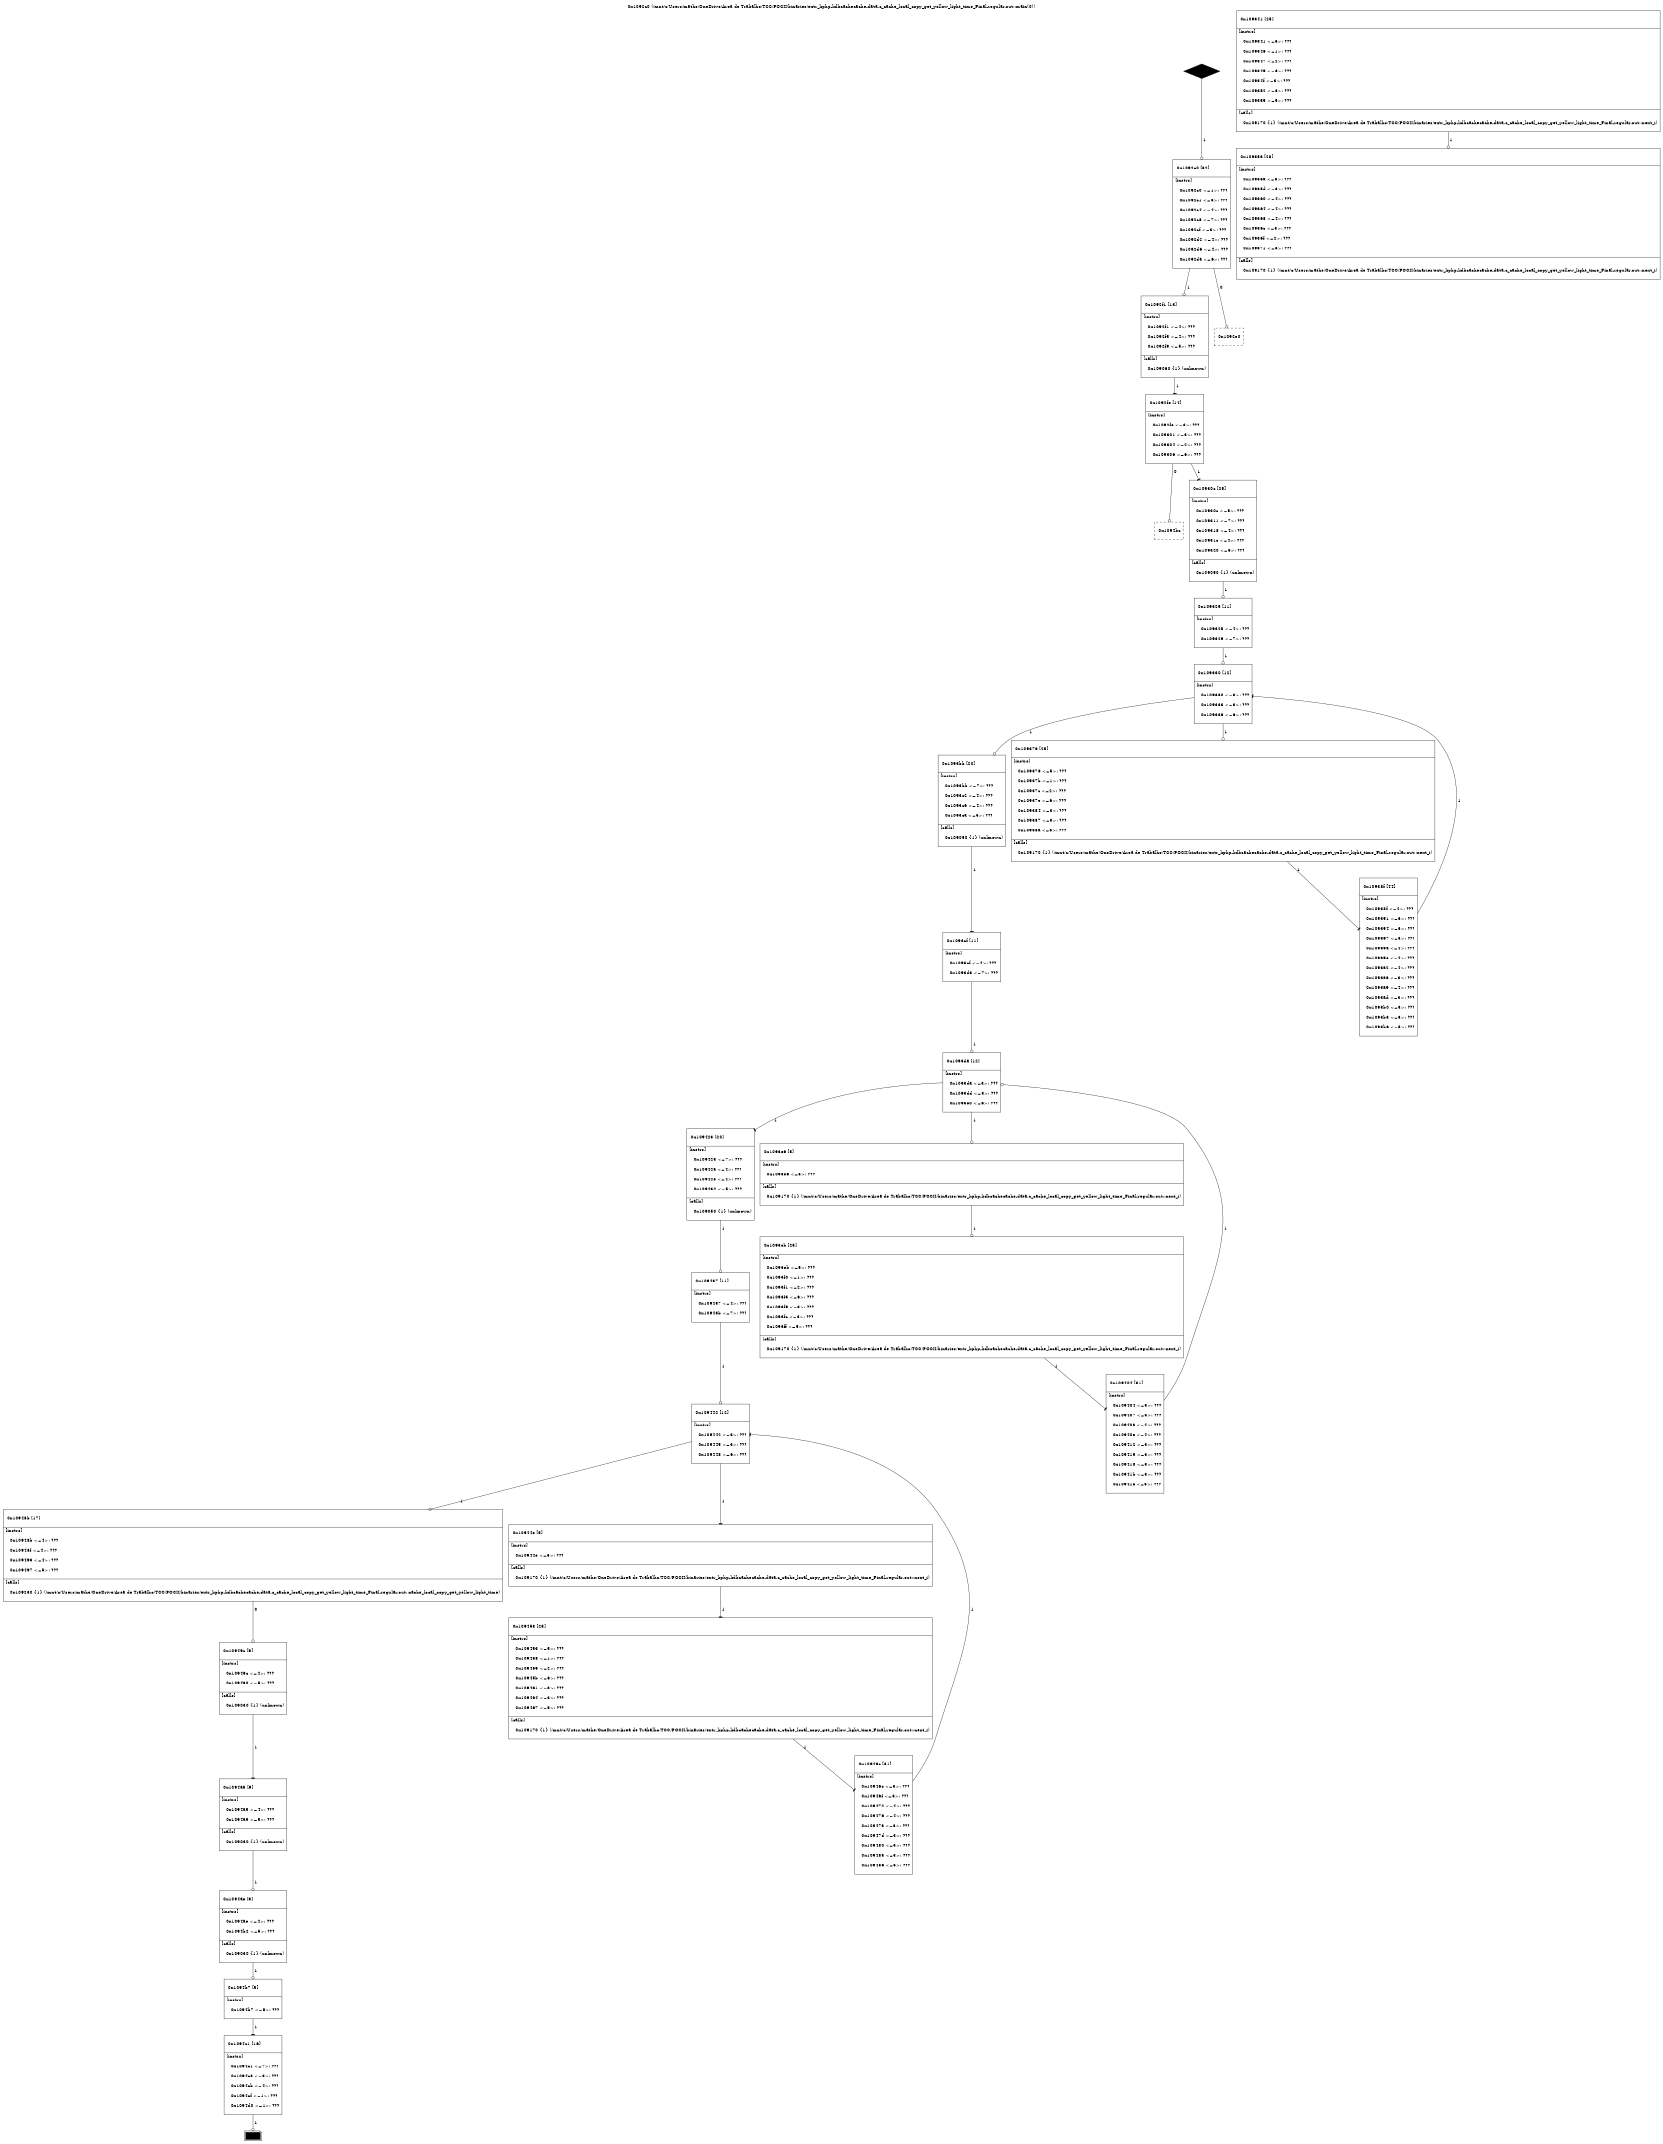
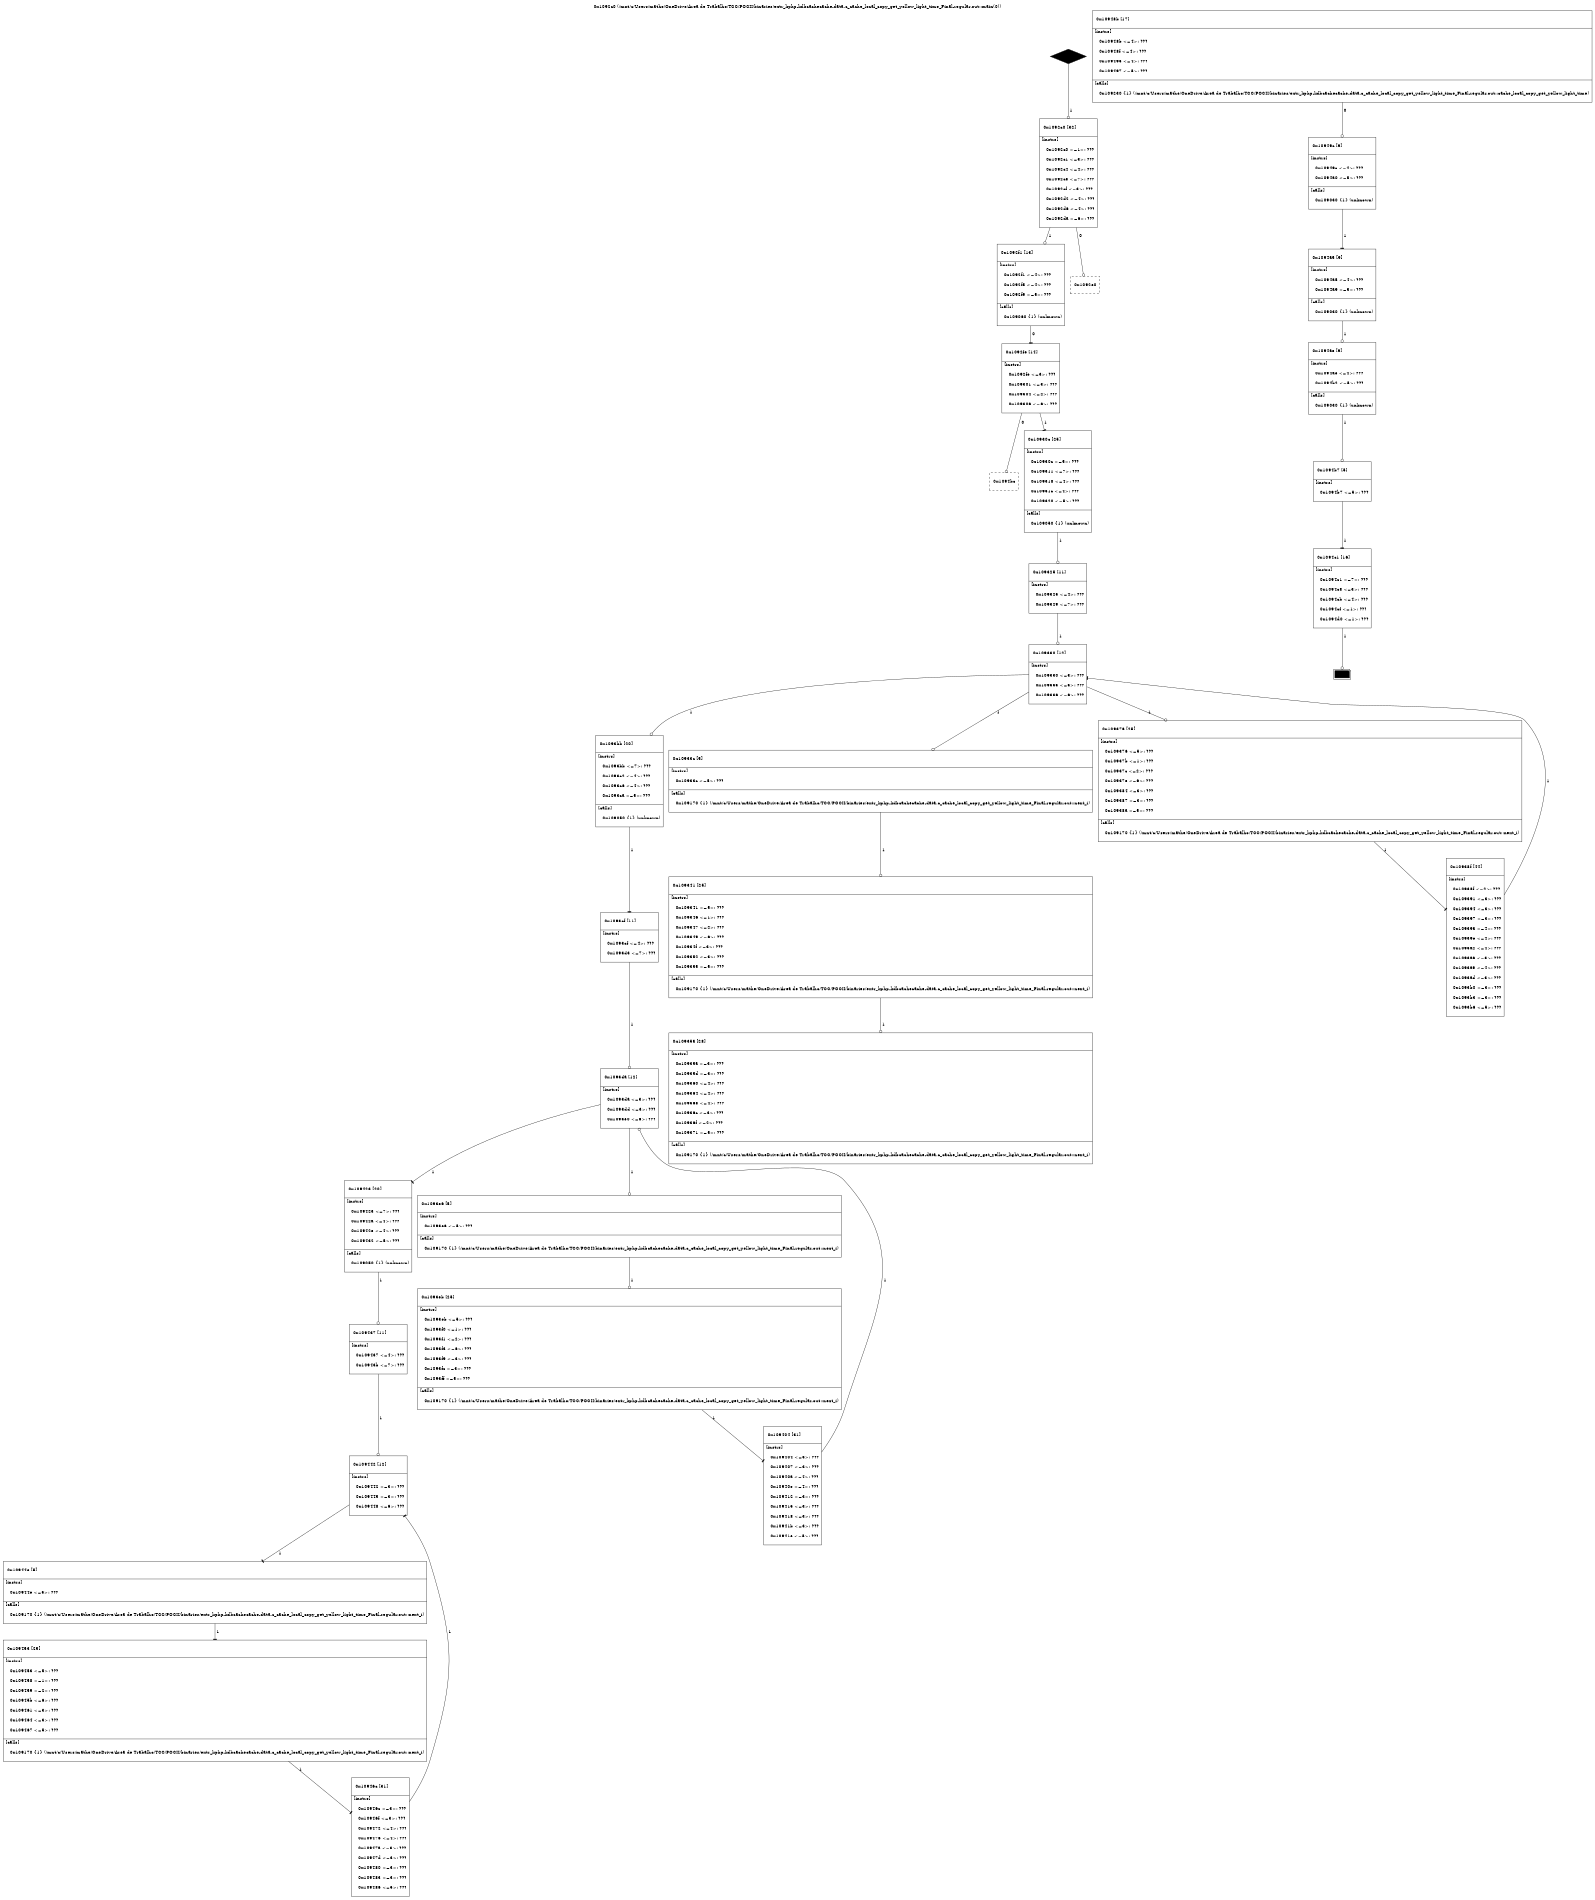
edge "0x1092f1 [13]" -> "0x1092fe [14]": label " 1" -> " 0"
node "0x10933c [5]": added
edge "0x109442 [12]" -> "0x10948b [17]": removed, label "1"
